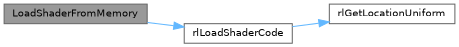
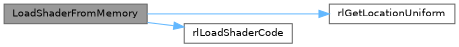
edge "rlLoadShaderCode" -> "rlGetLocationUniform": now "LoadShaderFromMemory" -> "rlGetLocationUniform"
